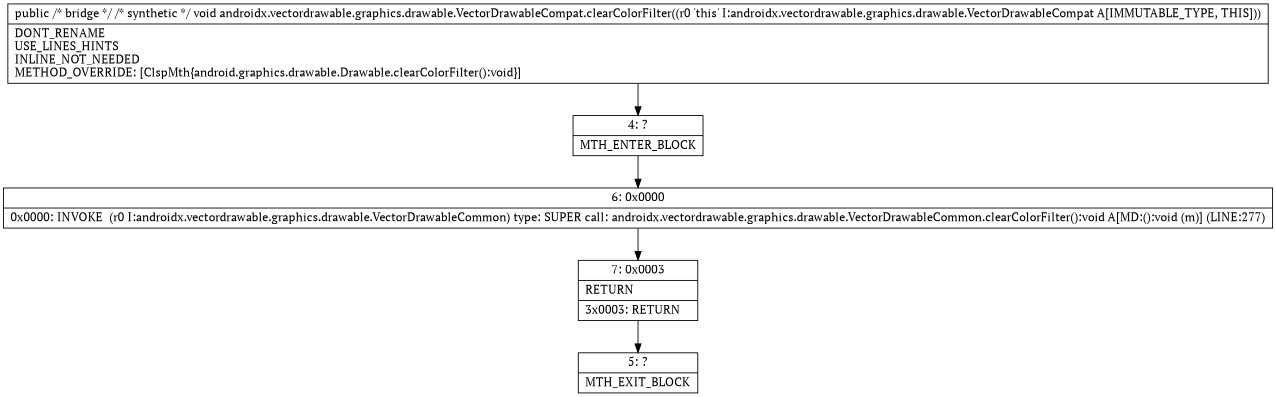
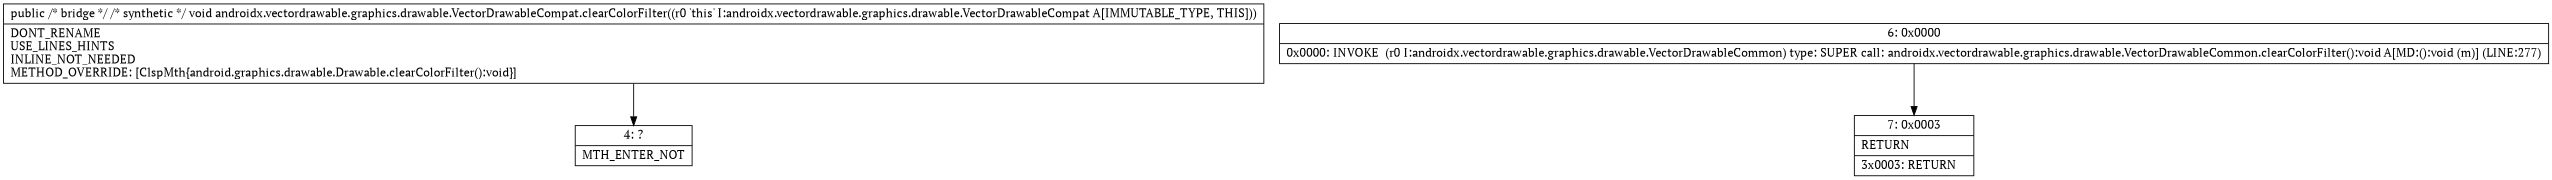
node "4: ?": text "MTH_ENTER_BLOCK" -> "MTH_ENTER_NOT"
edge "4: ?" -> "6: 0x0000": removed
node "5: ?": removed
